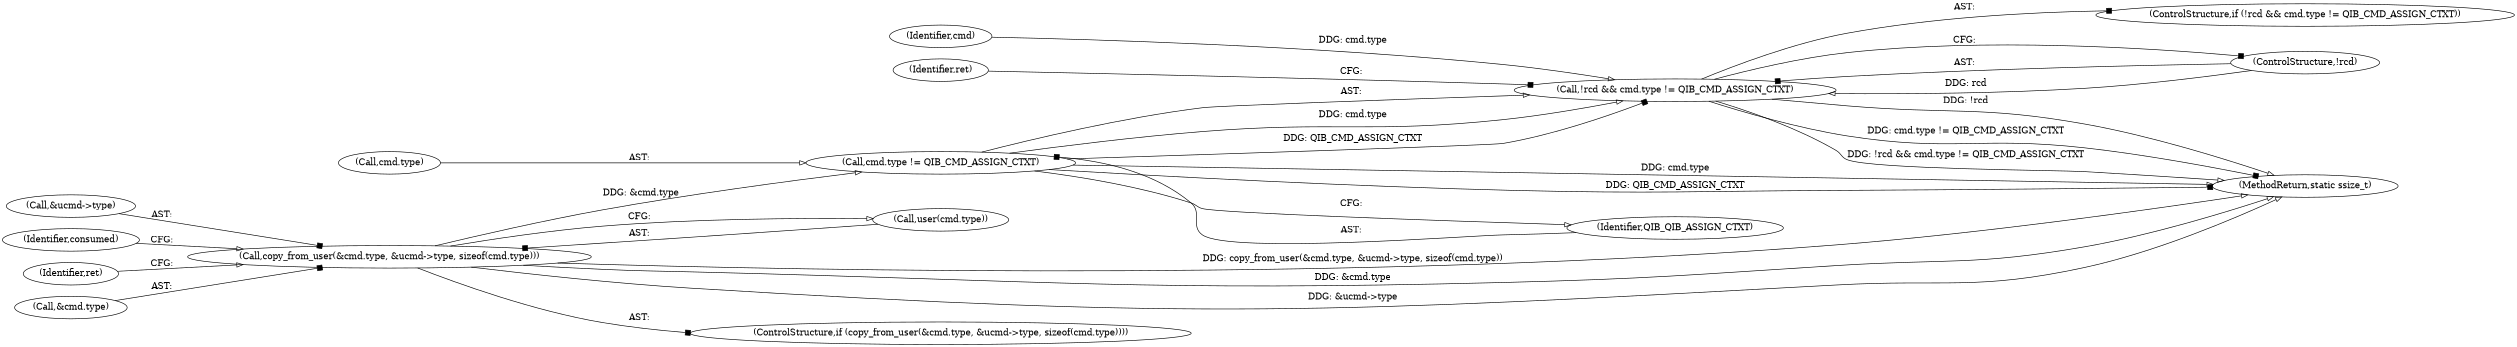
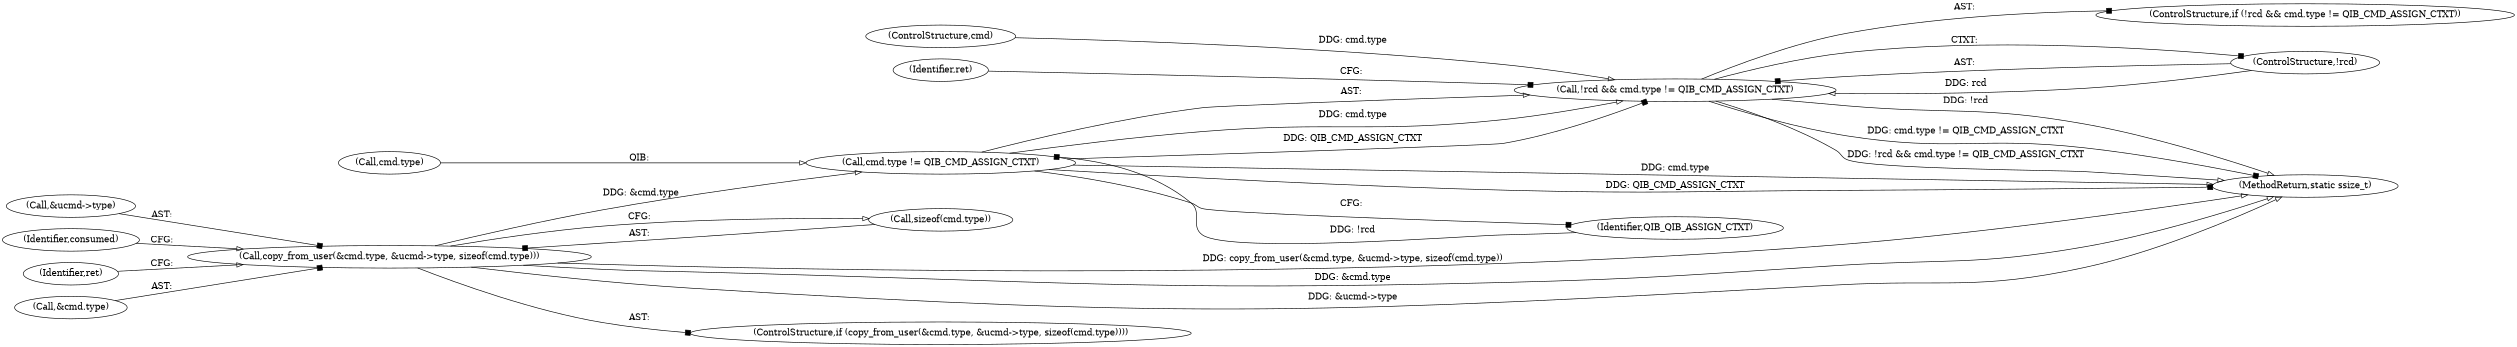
node "(Identifier,cmd)": label "(Identifier,cmd)" -> "(ControlStructure,cmd)"
edge "(Call,!rcd && cmd.type != QIB_CMD_ASSIGN_CTXT)" -> "(ControlStructure,!rcd)": label "CFG: " -> "CTXT: "
edge "(Call,cmd.type)" -> "(Call,cmd.type != QIB_CMD_ASSIGN_CTXT)": label "AST: " -> "QIB: "
edge "(Call,cmd.type != QIB_CMD_ASSIGN_CTXT)" -> "(Identifier,QIB_QIB_ASSIGN_CTXT)": arrowhead onormal -> box
node "(Call,user(cmd.type))": label "(Call,user(cmd.type))" -> "(Call,sizeof(cmd.type))"
edge "(Identifier,QIB_QIB_ASSIGN_CTXT)" -> "(Call,cmd.type != QIB_CMD_ASSIGN_CTXT)": label "AST: " -> "DDG: !rcd"
